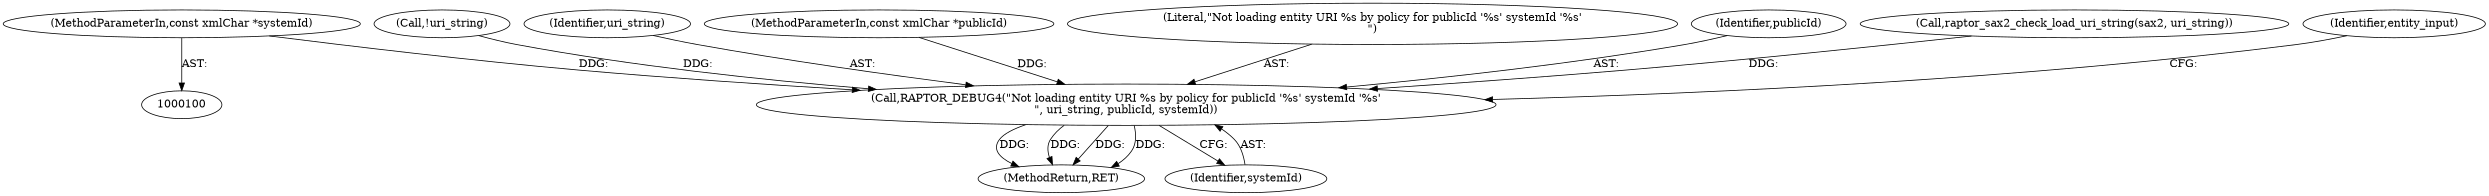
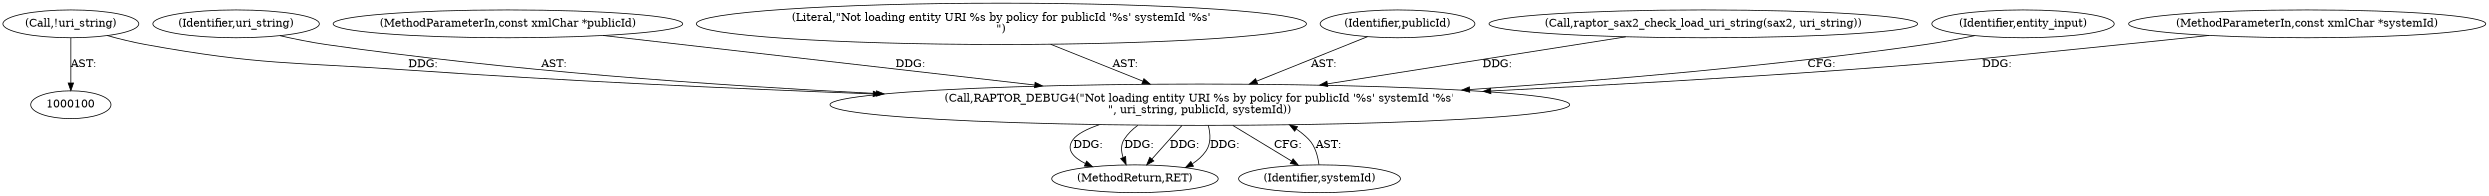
edge "(MethodParameterIn,const xmlChar *systemId)" -> "1000100": now "(Call,!uri_string)" -> "1000100"
